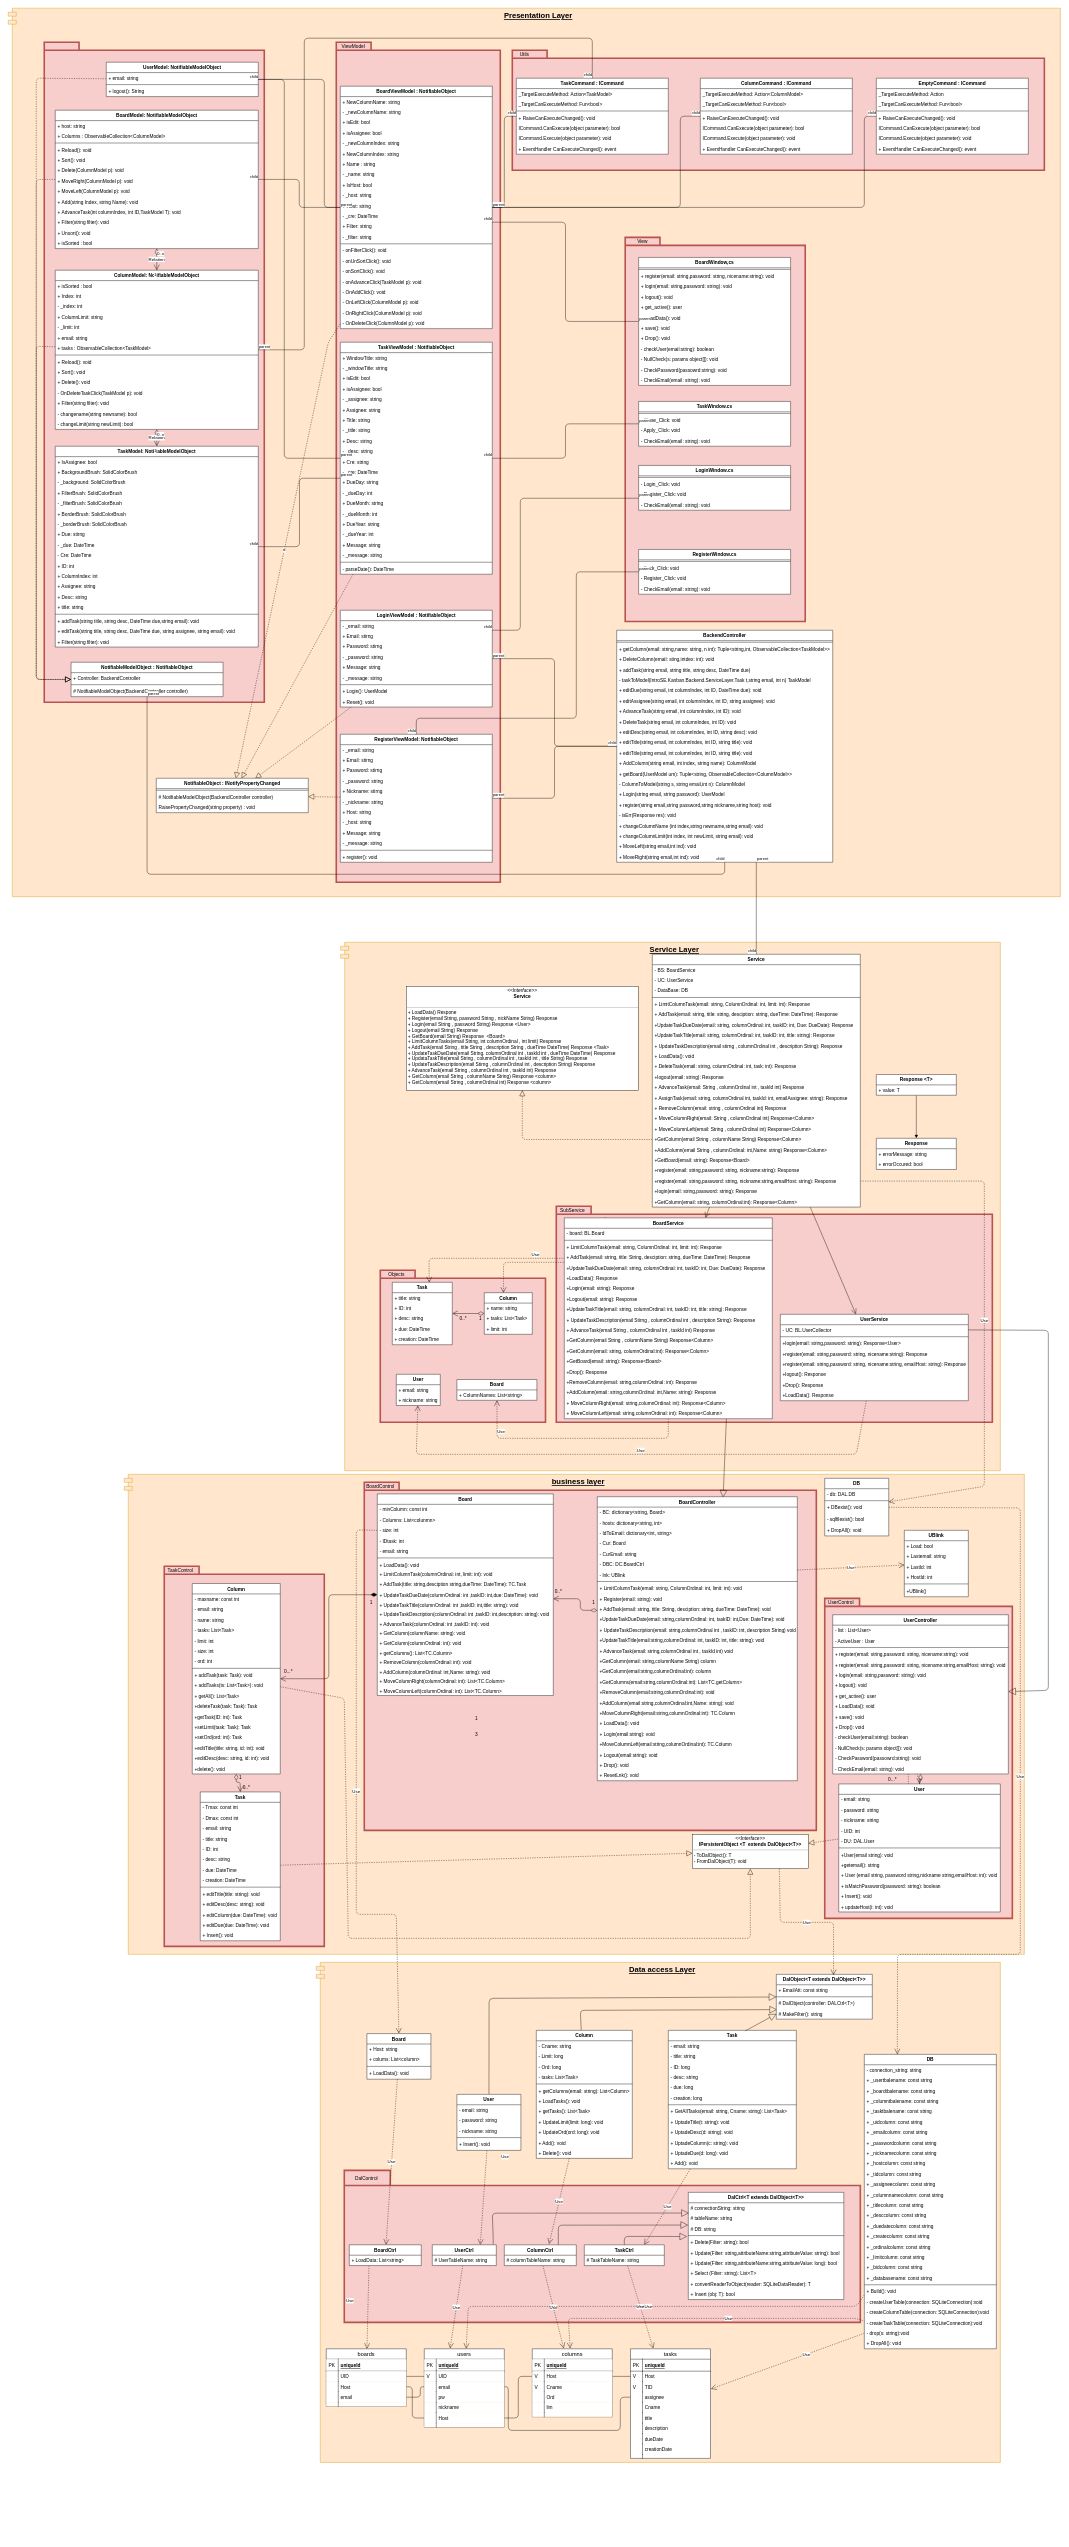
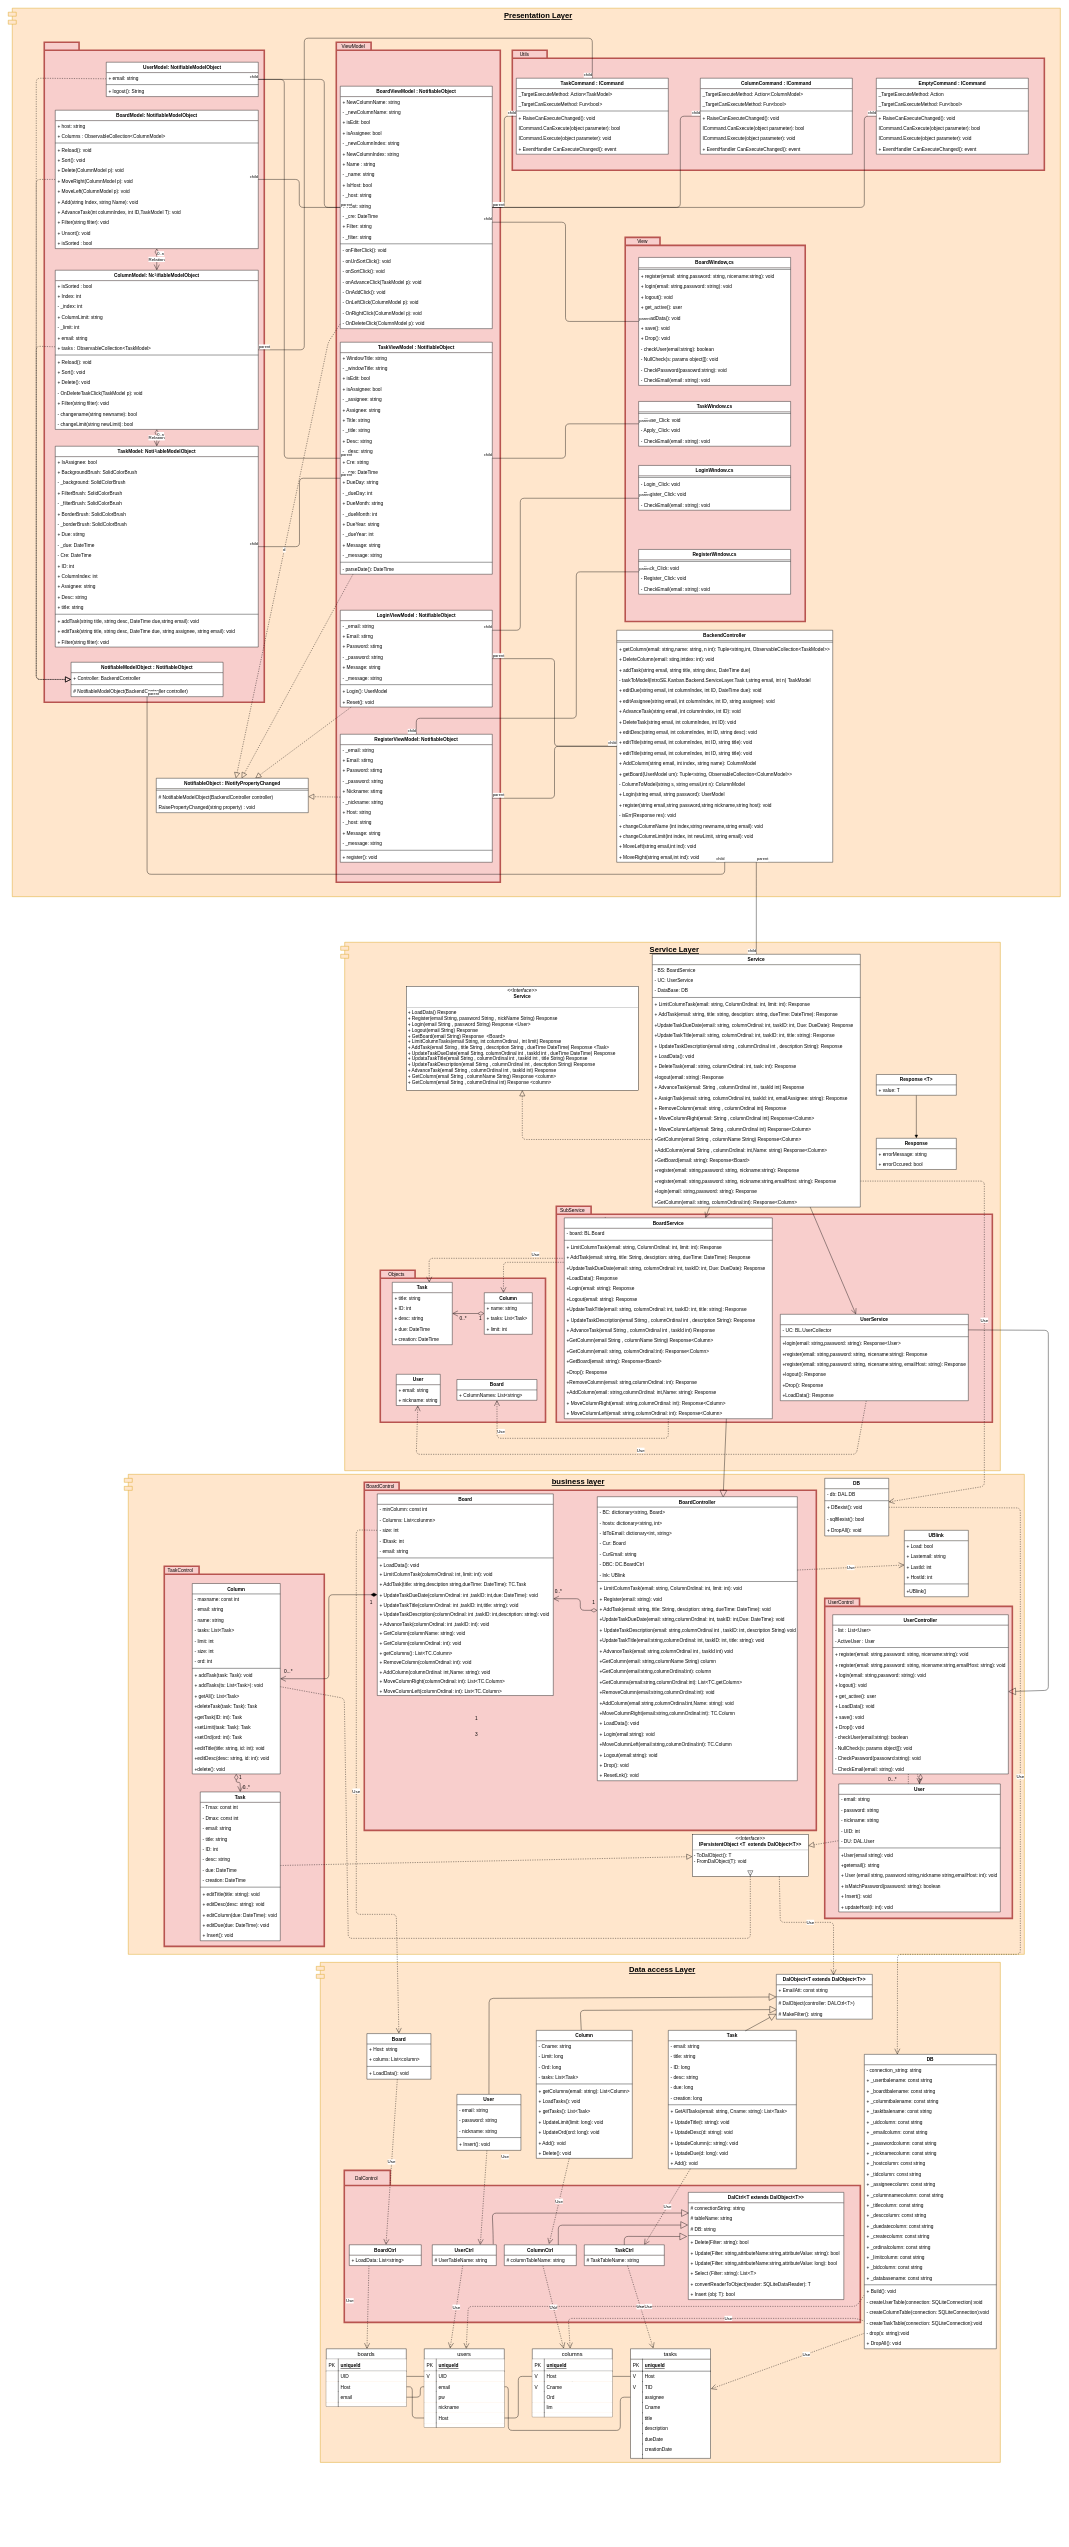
node "<<Interface>> IPersistentObject <T extends DalObject<T>> - ToDalObject(): T - FromDalObject(T): void": size 116x34 -> 116x42
